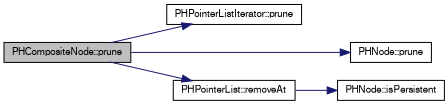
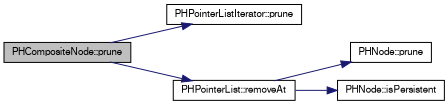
edge "PHCompositeNode::prune" -> "PHNode::prune": now "PHPointerList::removeAt" -> "PHNode::prune"
